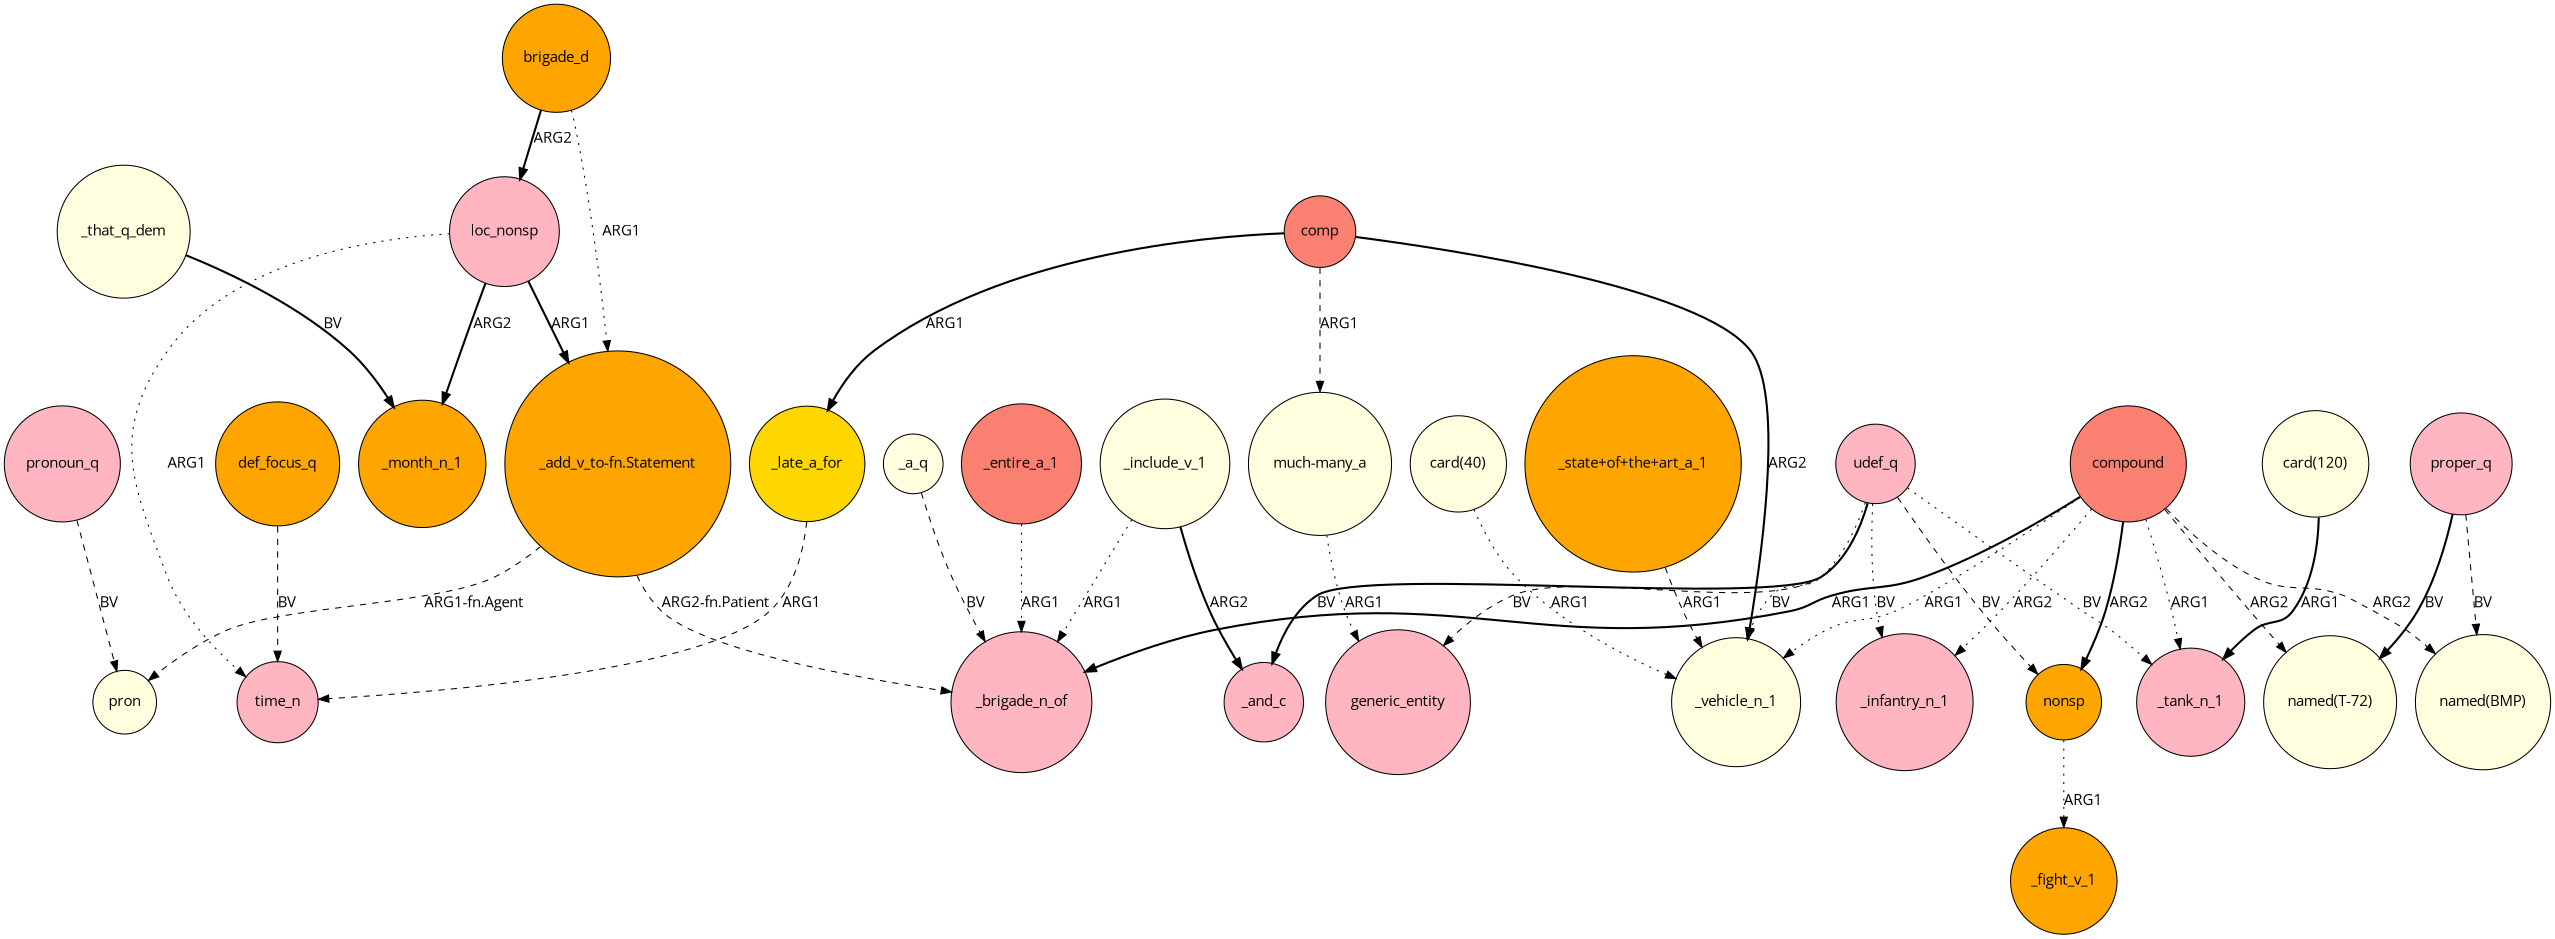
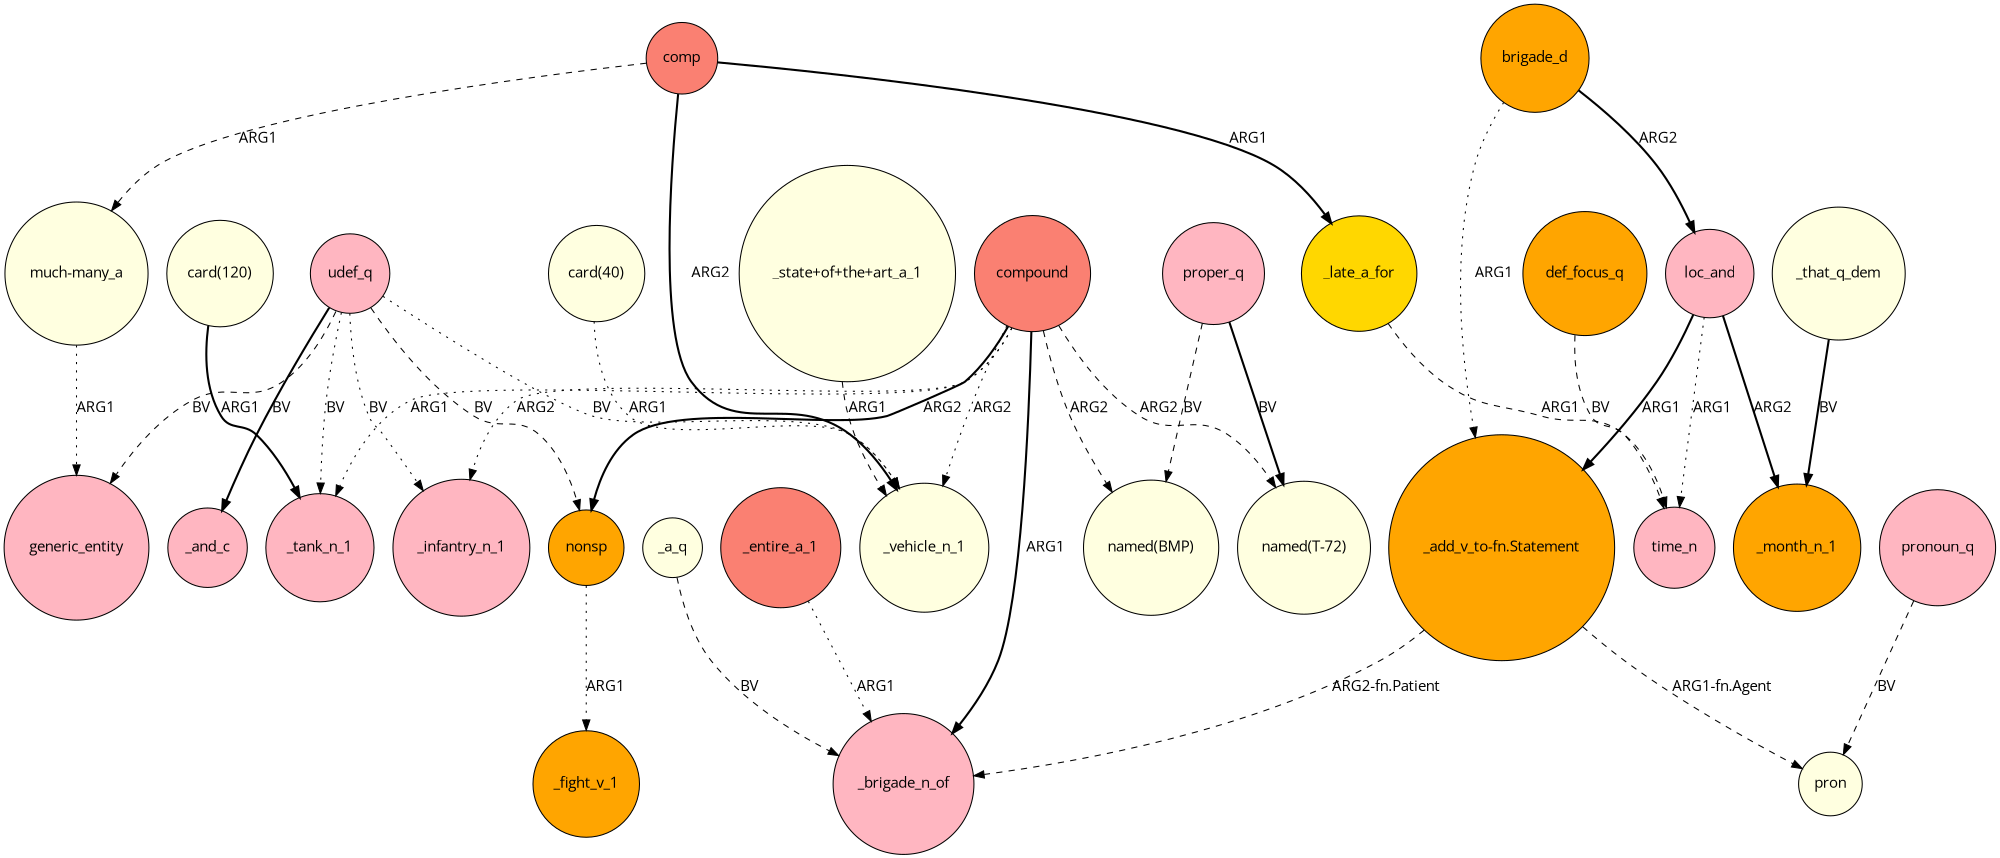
node "loc_nonsp": label "loc_nonsp" -> "loc_and"
node "_include_v_1": removed
node "_state+of+the+art_a_1": fillcolor orange -> lightyellow
edge "compound" -> "_vehicle_n_1": label "ARG1" -> "ARG2"
